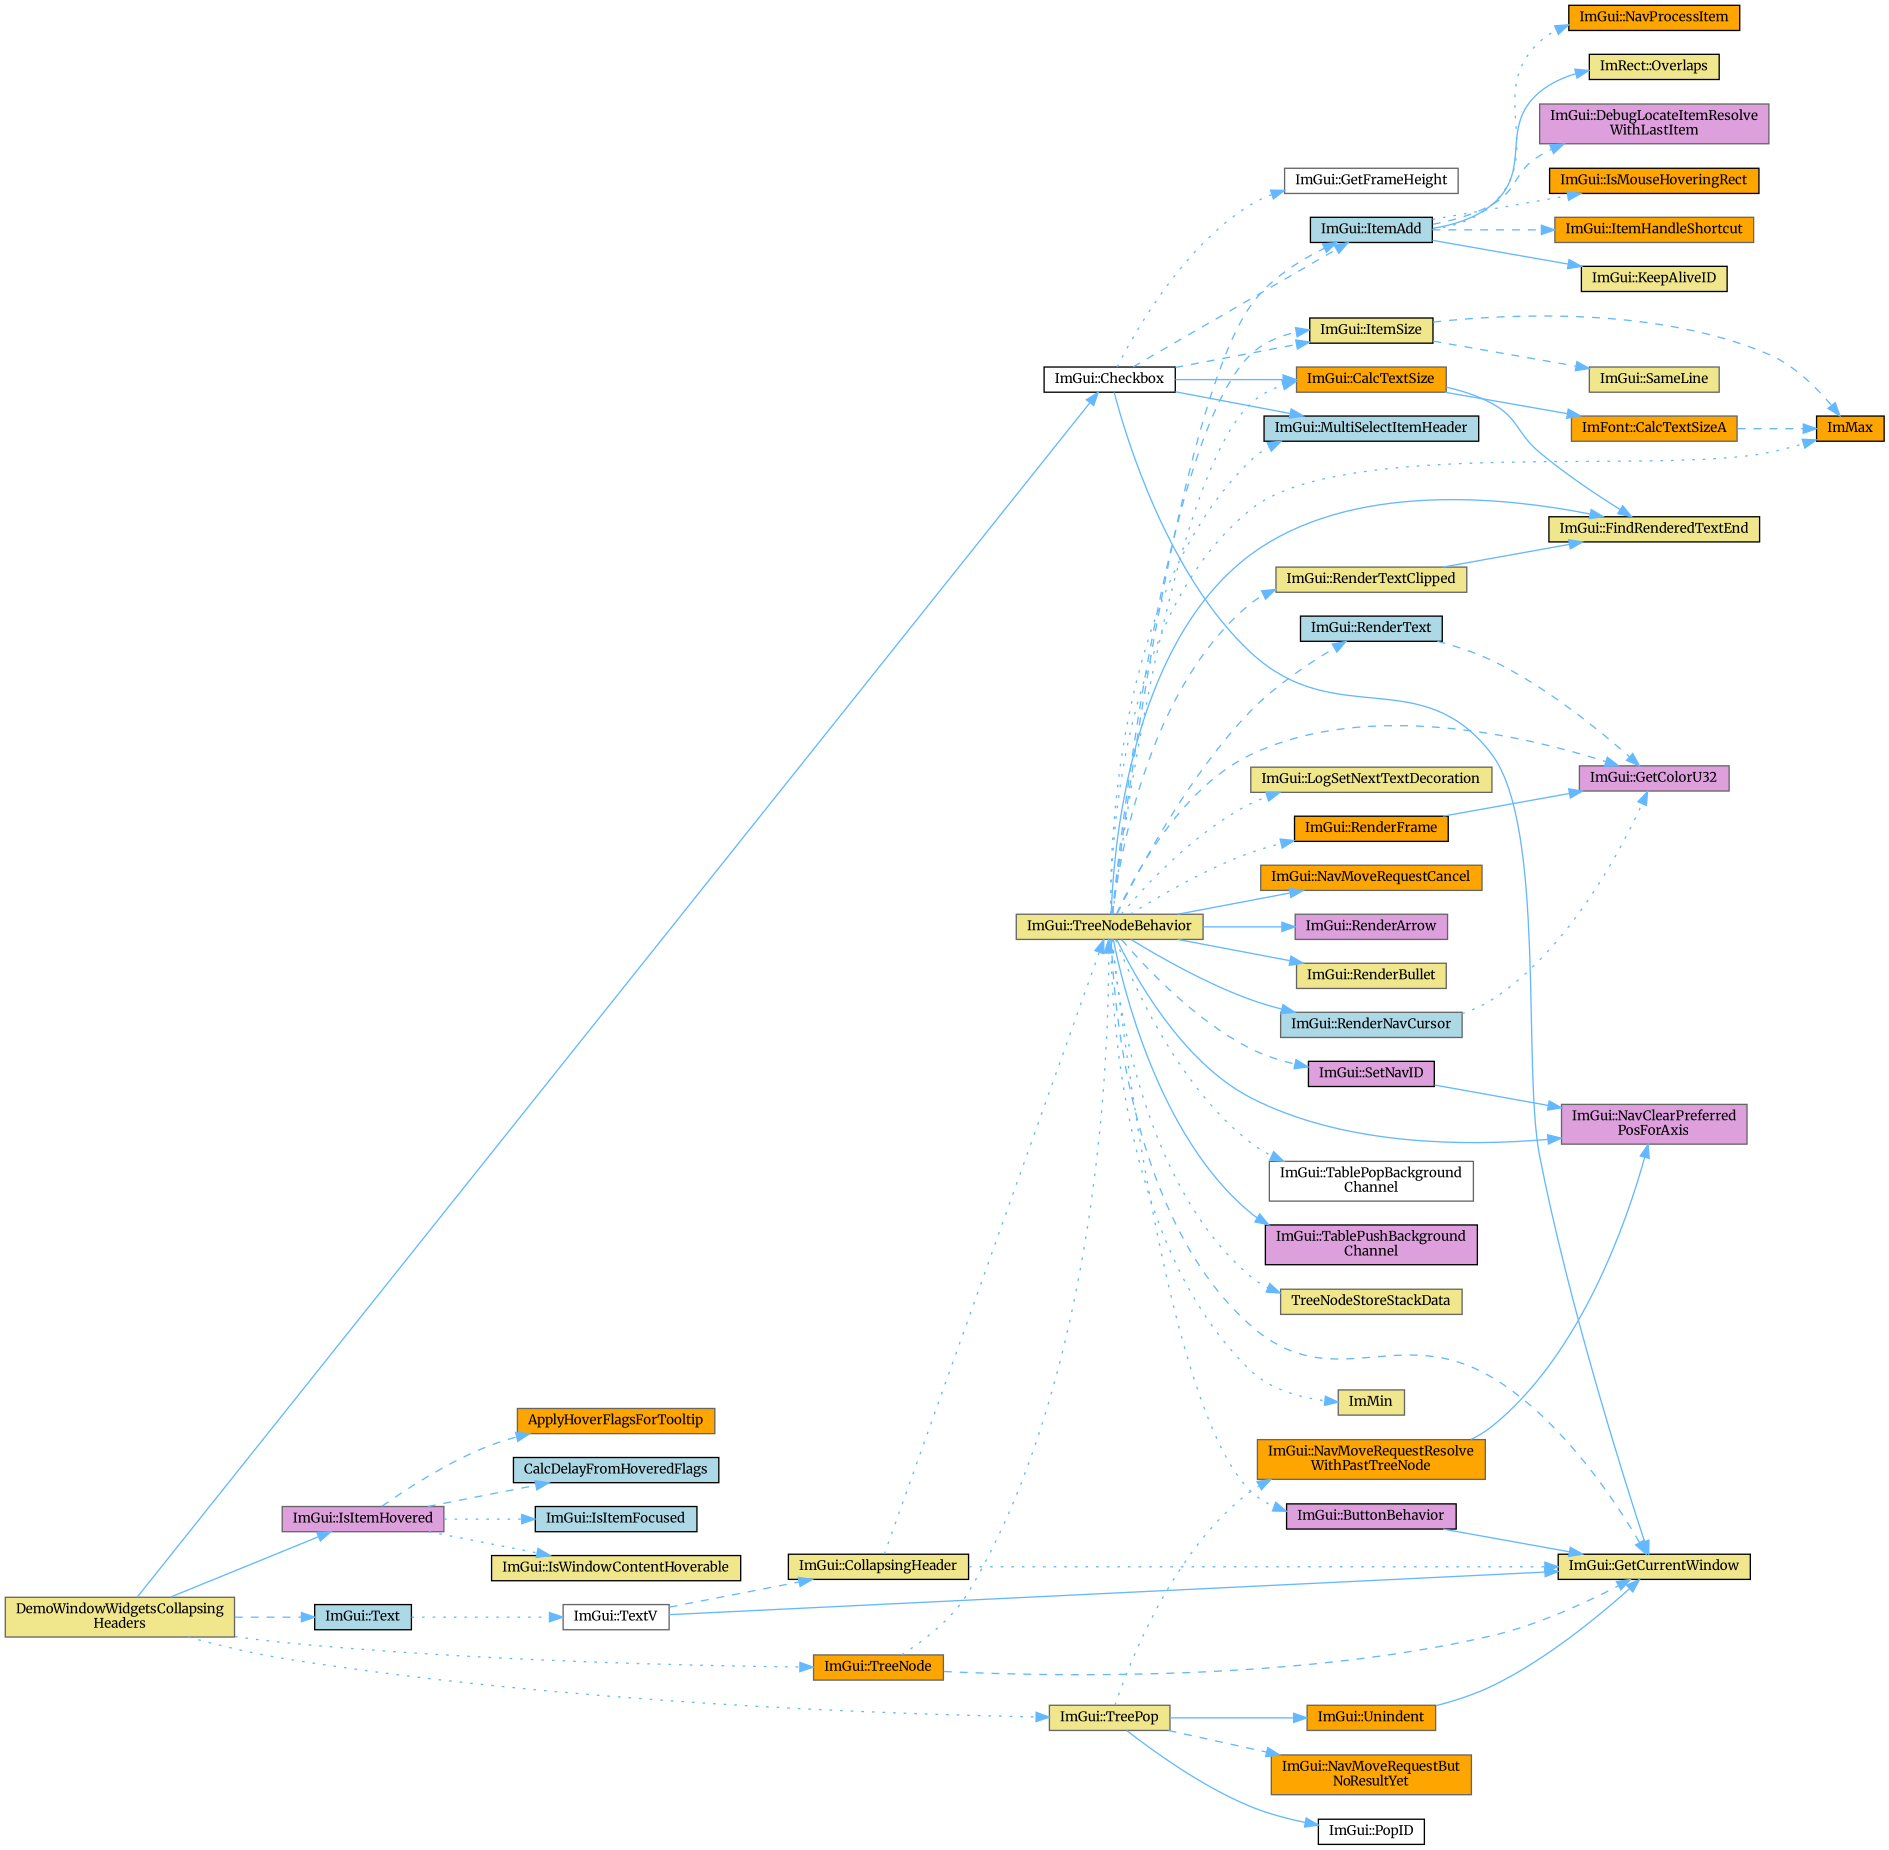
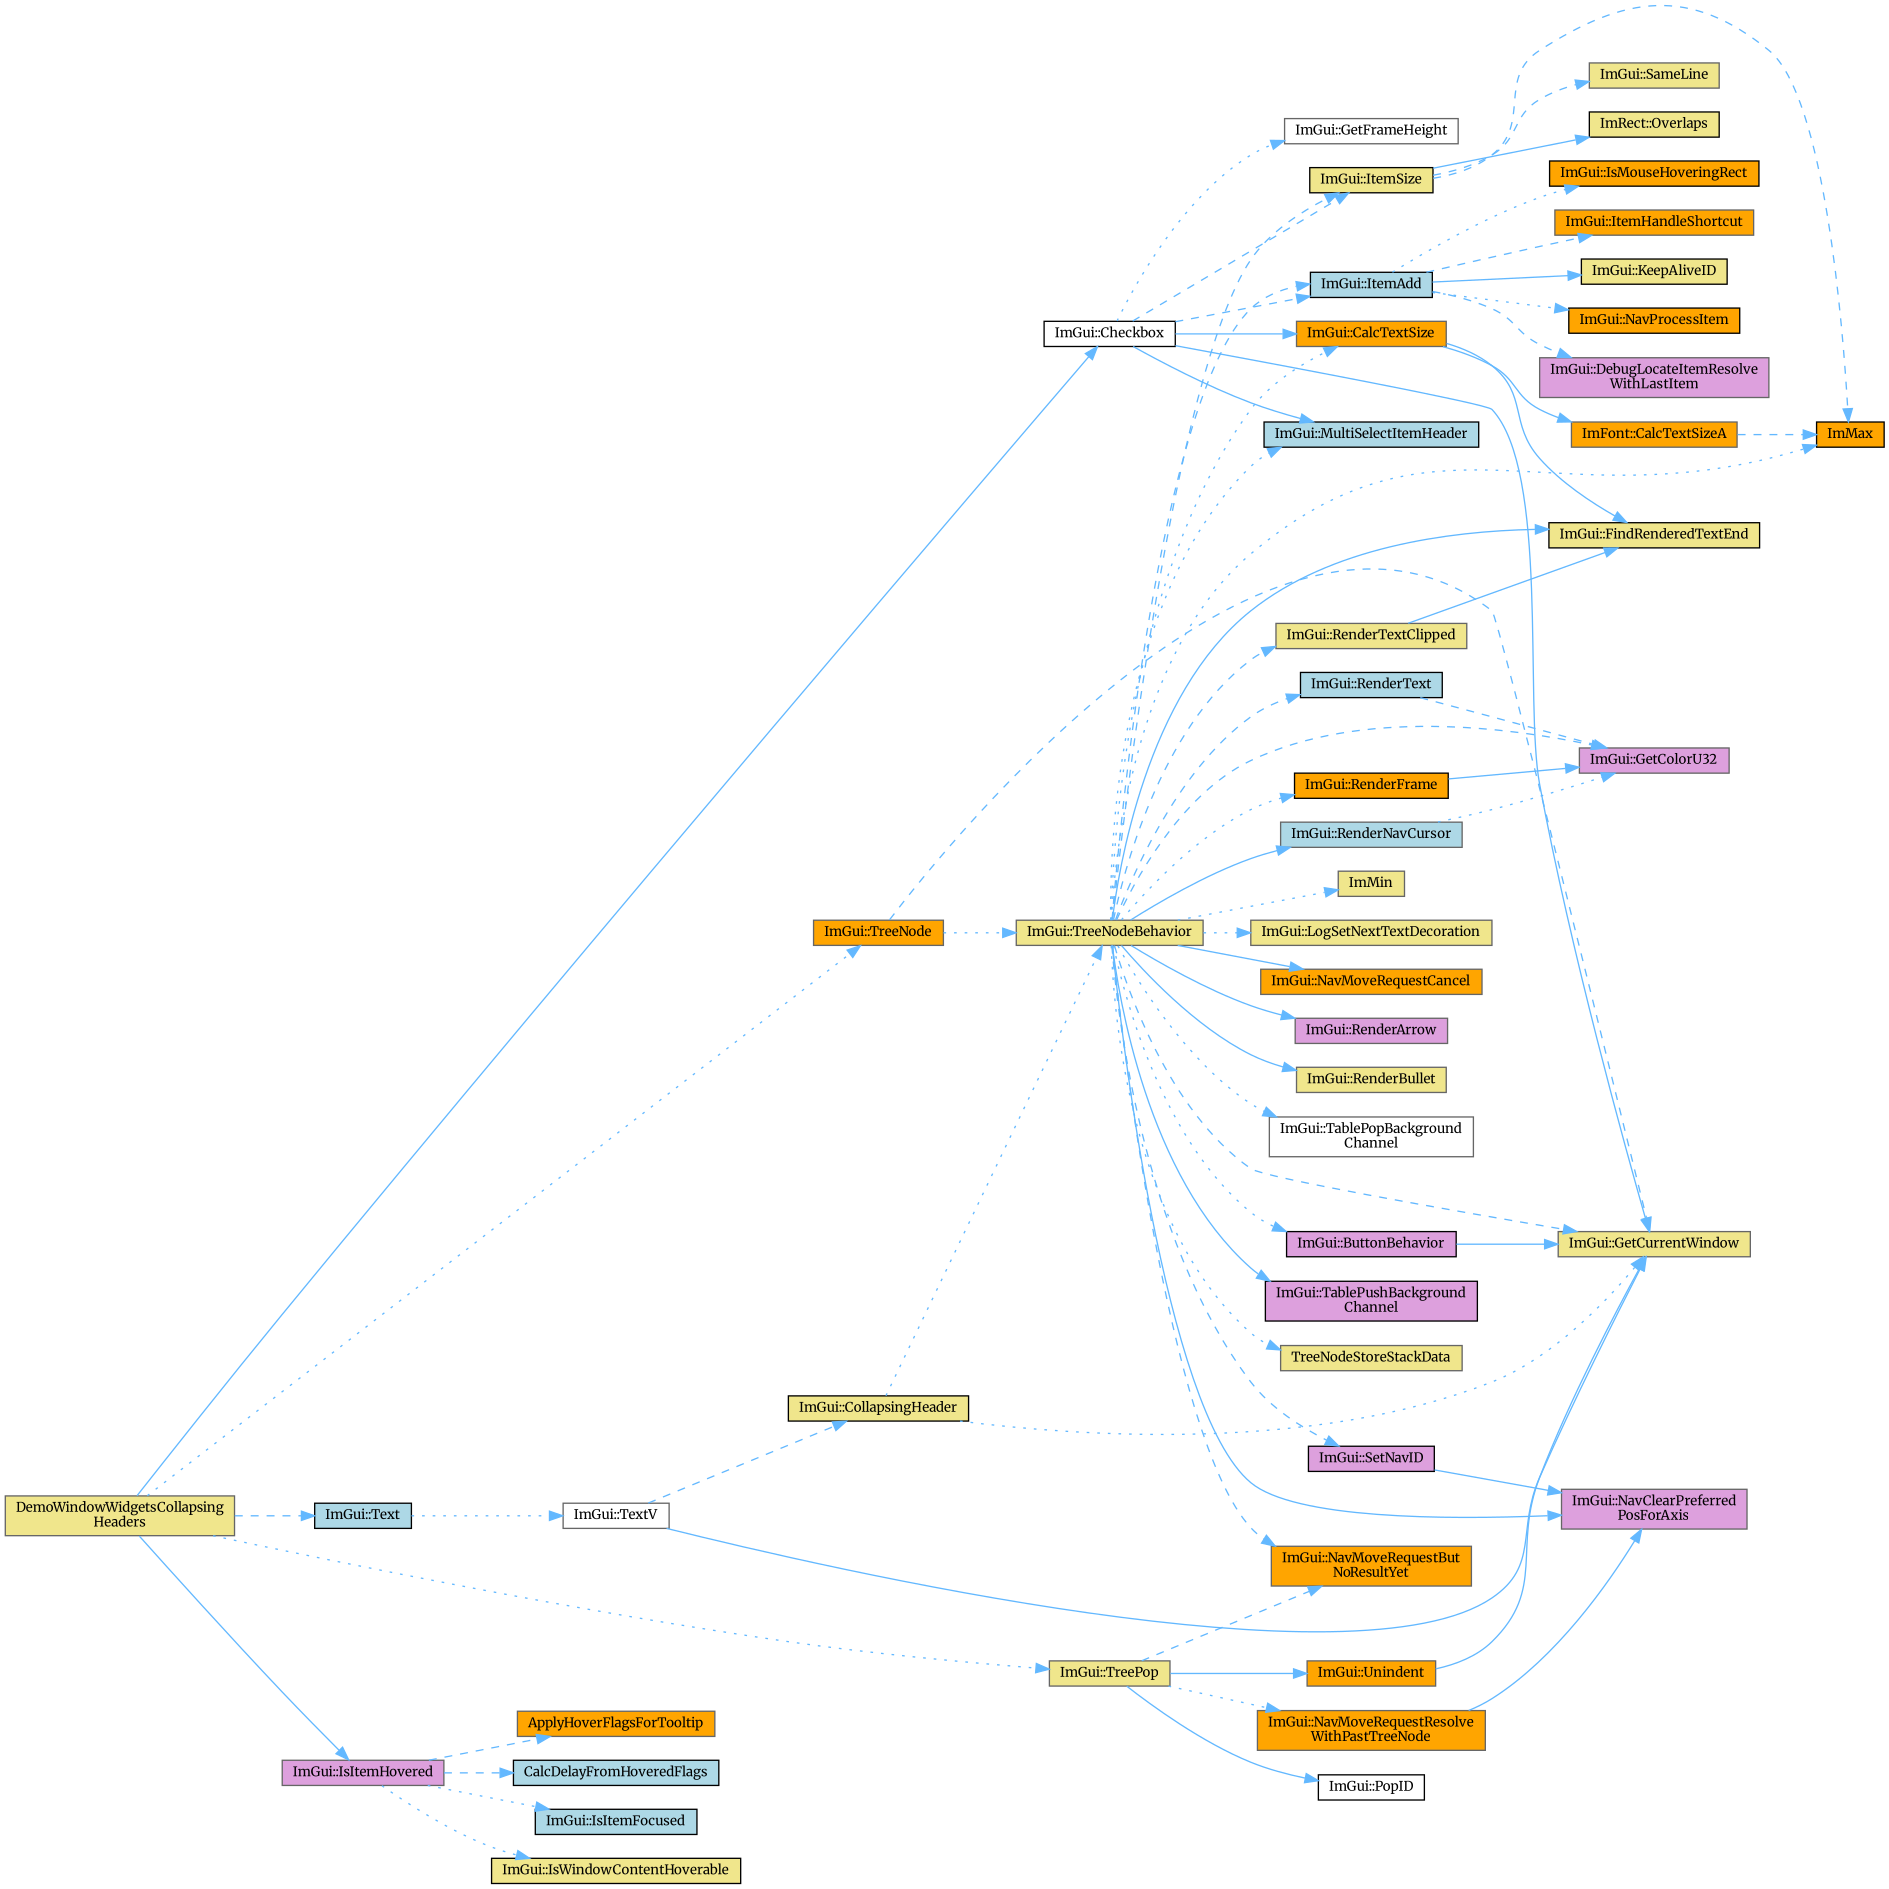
edge "ImGui::ItemAdd" -> "ImRect::Overlaps": now "ImGui::ItemSize" -> "ImRect::Overlaps"
edge "ImGui::TreeNodeBehavior" -> "ImGui::NavMoveRequestBut NoResultYet": added
node "ImGui::GetCurrentWindow": color black -> gray40
